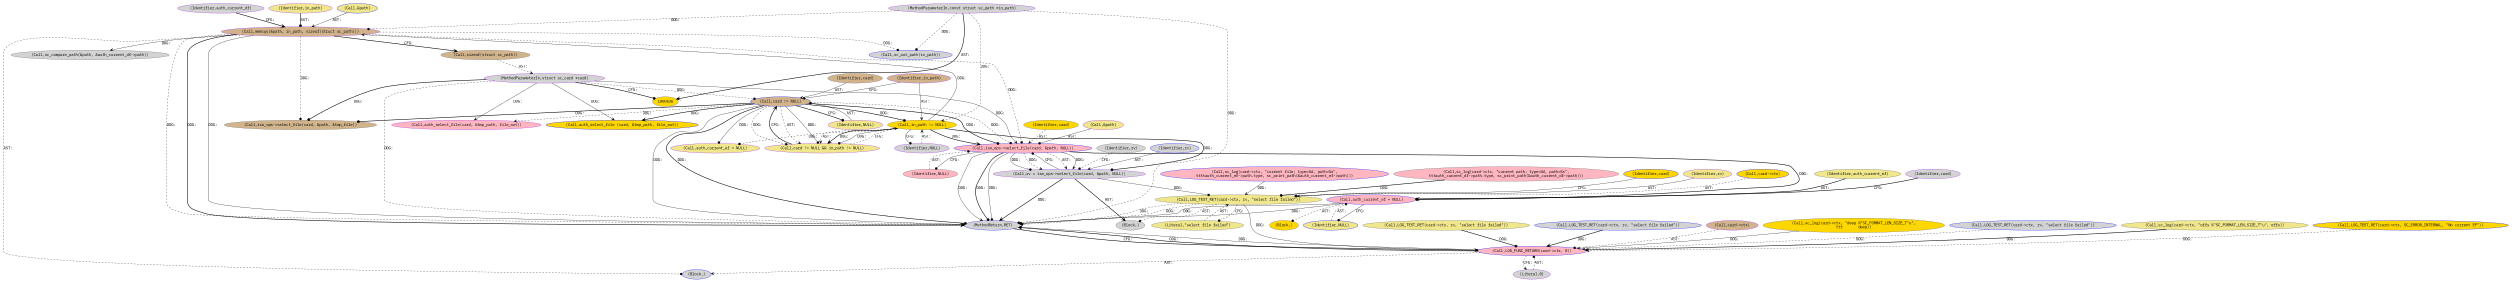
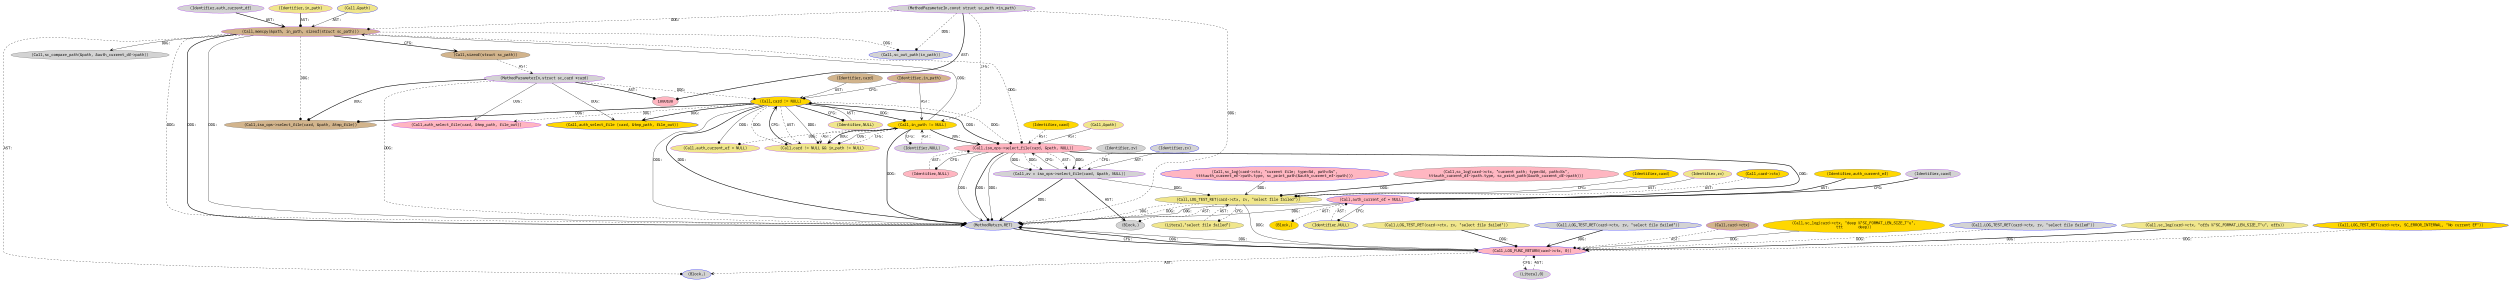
edge "(Identifier,auth_current_df)" -> "(Call,memcpy(&path, in_path, sizeof(struct sc_path)))": label "CFG: " -> "AST: "
edge "(MethodParameterIn,const struct sc_path *in_path)" -> "(Call,in_path != NULL)": label "DDG: " -> "CFG: "
edge "(MethodParameterIn,const struct sc_path *in_path)" -> "1000100": arrowhead vee -> dot
edge "(MethodParameterIn,struct sc_card *card)" -> "1000100": label "CFG: " -> "AST: "
edge "(MethodParameterIn,struct sc_card *card)" -> "(Call,iso_ops->select_file(card, &path, NULL))": removed, label "DDG:"
node "1000100": fillcolor gold -> lightpink
node "(Call,card != NULL)": fillcolor tan -> gold
edge "(MethodParameterIn,const struct sc_path *in_path)" -> "(MethodReturn,RET)": arrowhead dot -> vee
edge "(Call,in_path != NULL)" -> "(Call,rv = iso_ops->select_file(card, &path, NULL))": now "(Call,in_path != NULL)" -> "(MethodReturn,RET)"
node "(Call,iso_ops->select_file(card, &path, NULL))": color blue -> gray40
edge "(Call,rv = iso_ops->select_file(card, &path, NULL))" -> "(Call,iso_ops->select_file(card, &path, NULL))": arrowhead dot -> vee
node "(Identifier,auth_current_ef)": fillcolor khaki -> gold
